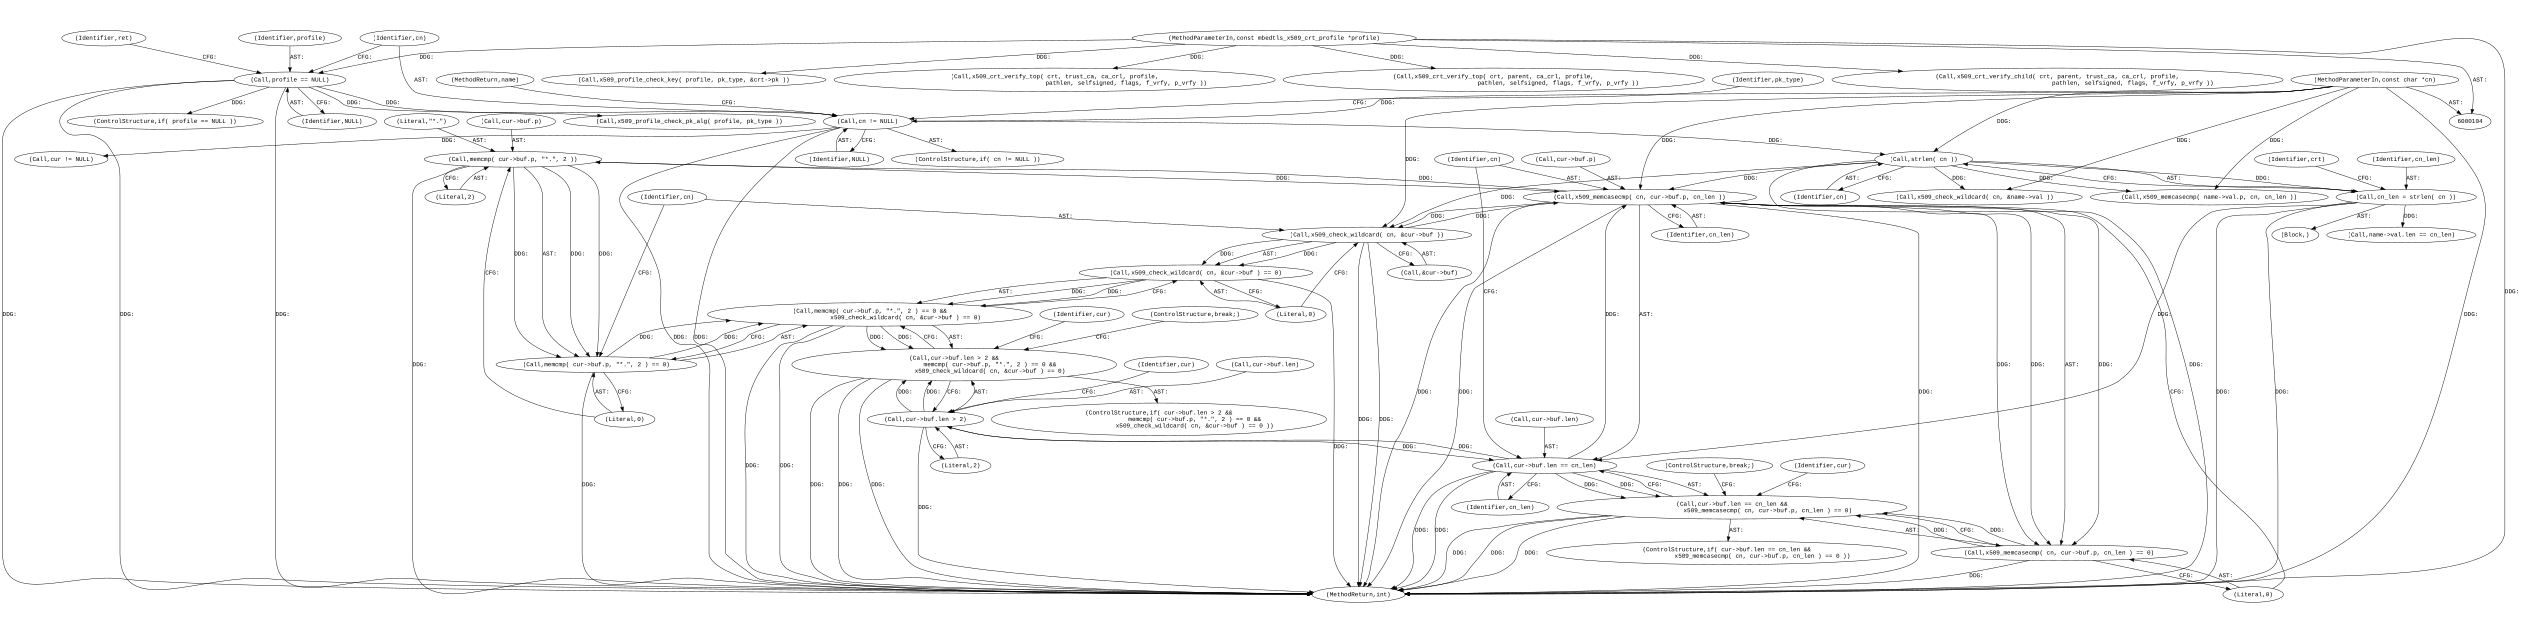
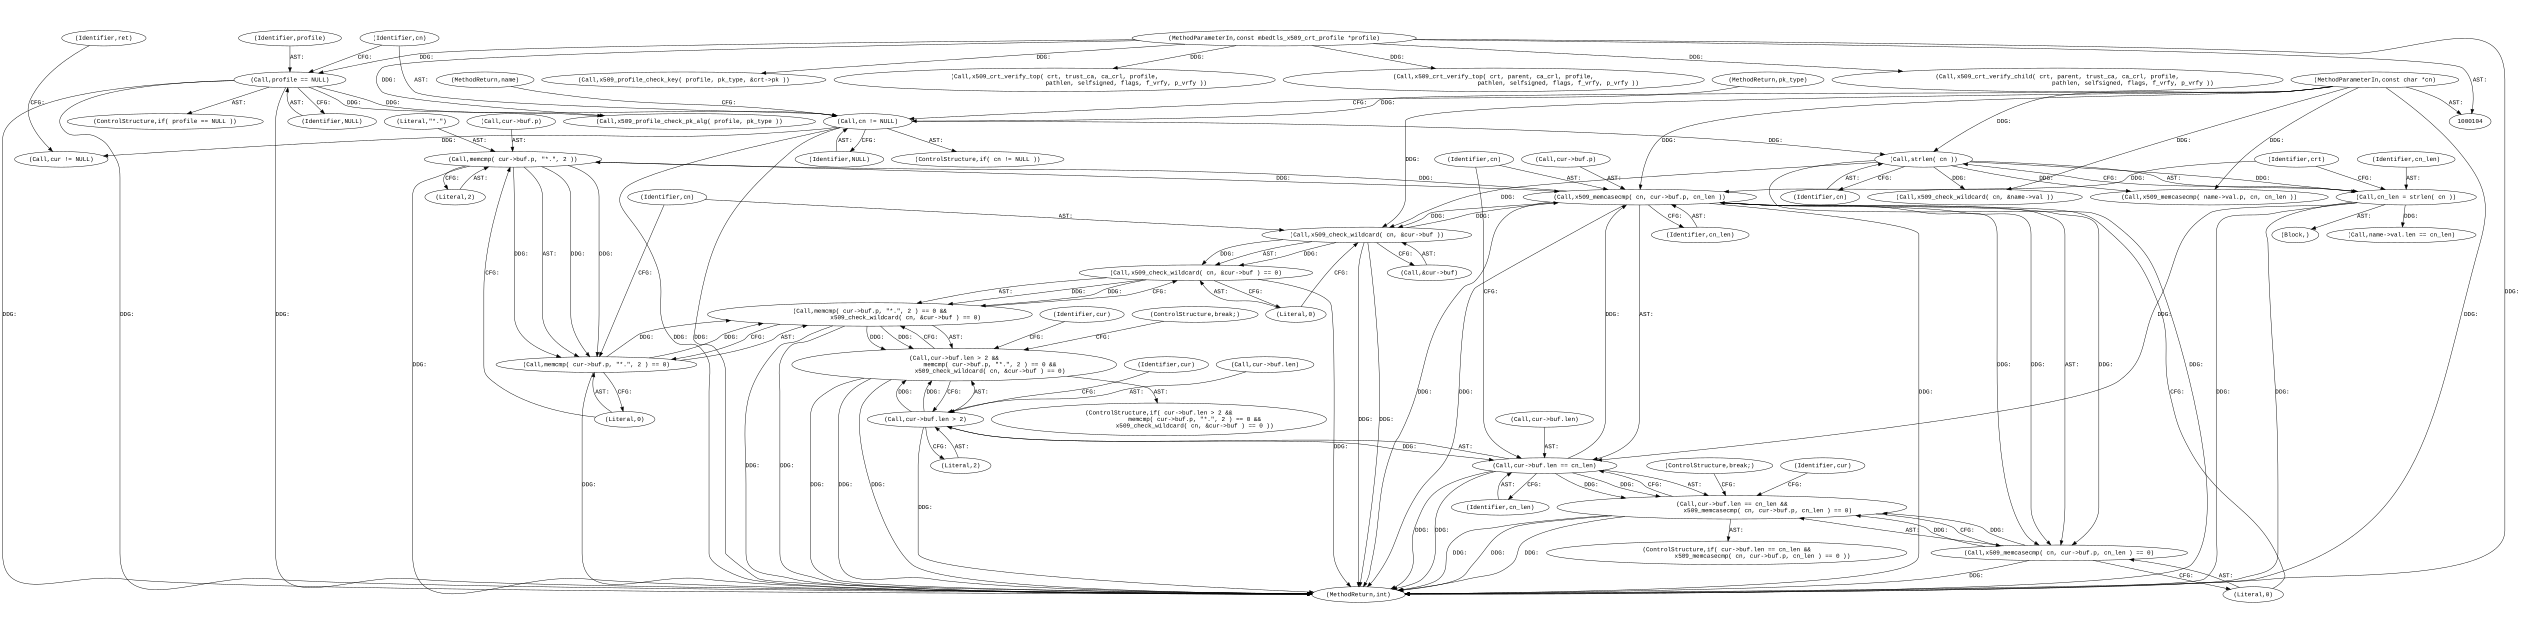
edge "(MethodParameterIn,const mbedtls_x509_crt_profile *profile)" -> "(Call,x509_profile_check_pk_alg( profile, pk_type ))": added, label "DDG:"
edge "(Identifier,ret)" -> "(Call,profile == NULL)": now "(Identifier,ret)" -> "(Call,cur != NULL)"
node "(Identifier,pk_type)": label "(Identifier,pk_type)" -> "(MethodReturn,pk_type)"
edge "(Call,profile == NULL)" -> "(ControlStructure,if( profile == NULL ))": label "DDG: " -> "AST: "
node "6000104": label "6000104" -> "1000104"
edge "(Call,strlen( cn ))" -> "(Call,x509_memcasecmp( cn, cur->buf.p, cn_len ))": now "(Identifier,crt)" -> "(Call,x509_memcasecmp( cn, cur->buf.p, cn_len ))"
edge "(Call,cur->buf.len == cn_len)" -> "(Call,cur->buf.len > 2)": label "DDG: " -> "AST: "
